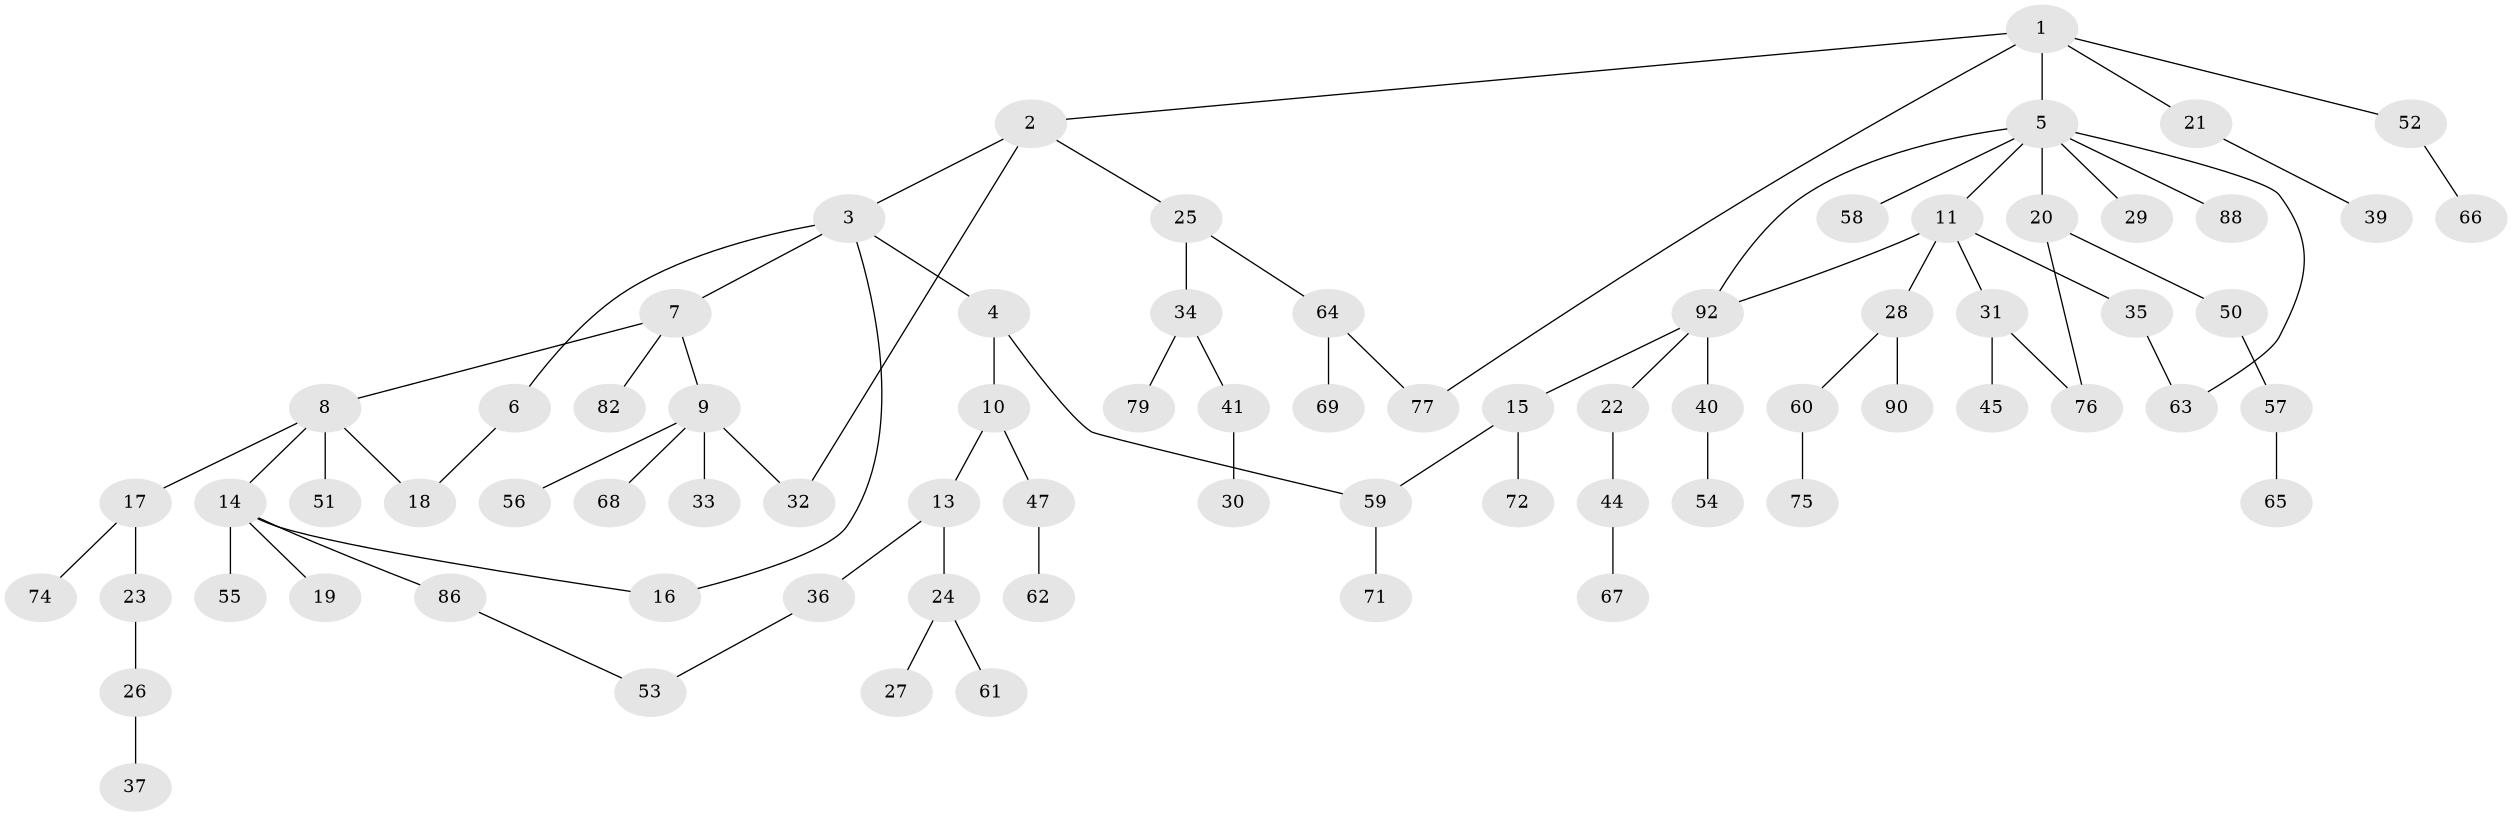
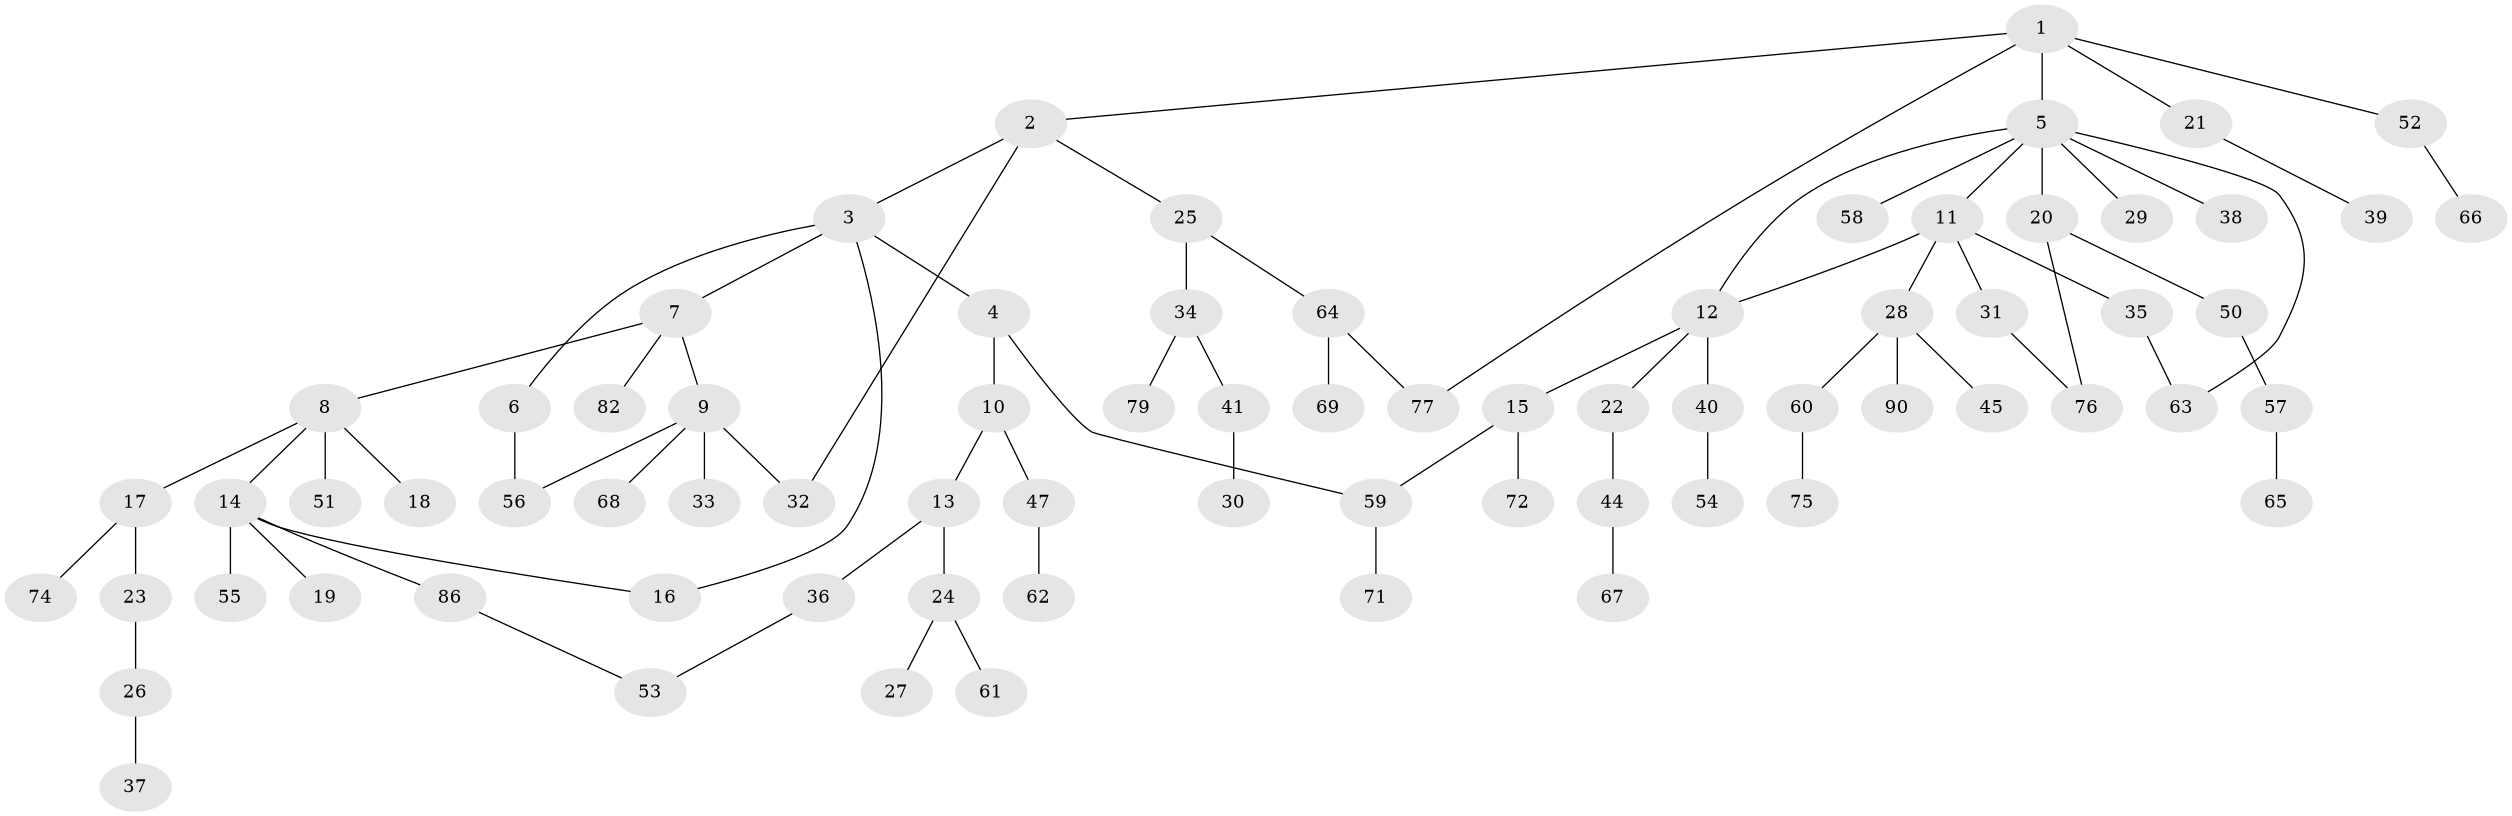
node "88": label "88" -> "38"
node "92": label "92" -> "12"
edge "31" -- "45": now "28" -- "45"
edge "6" -- "18": now "6" -- "56"
